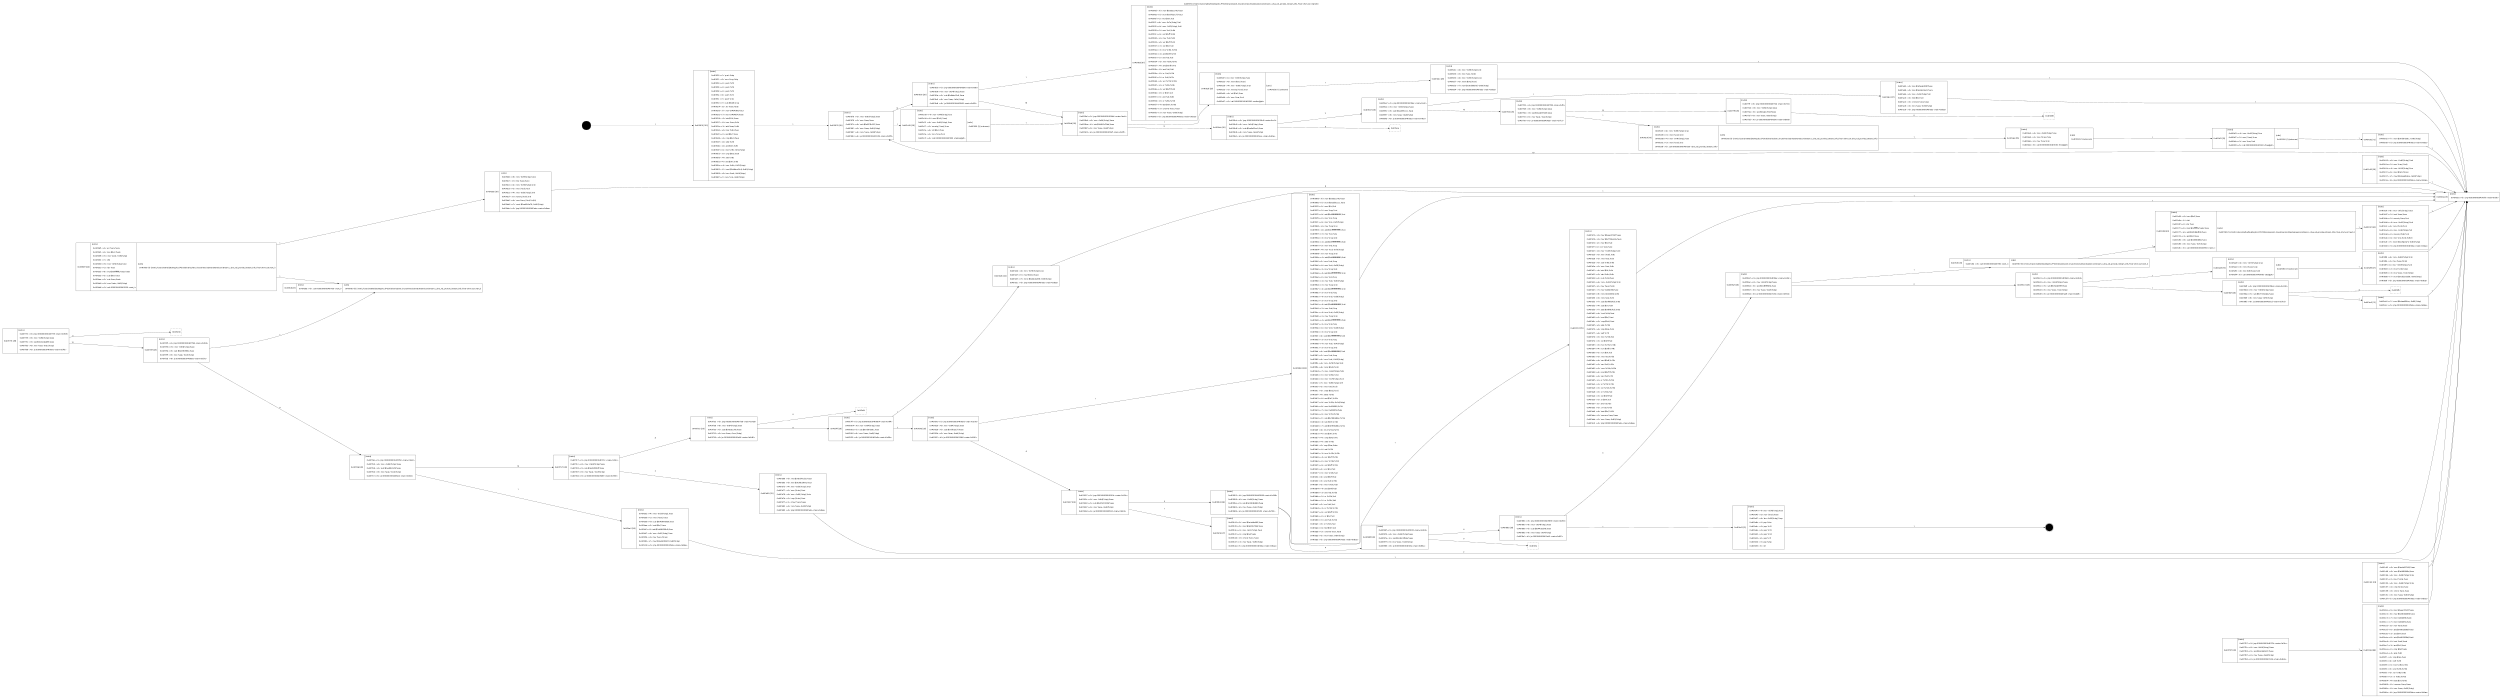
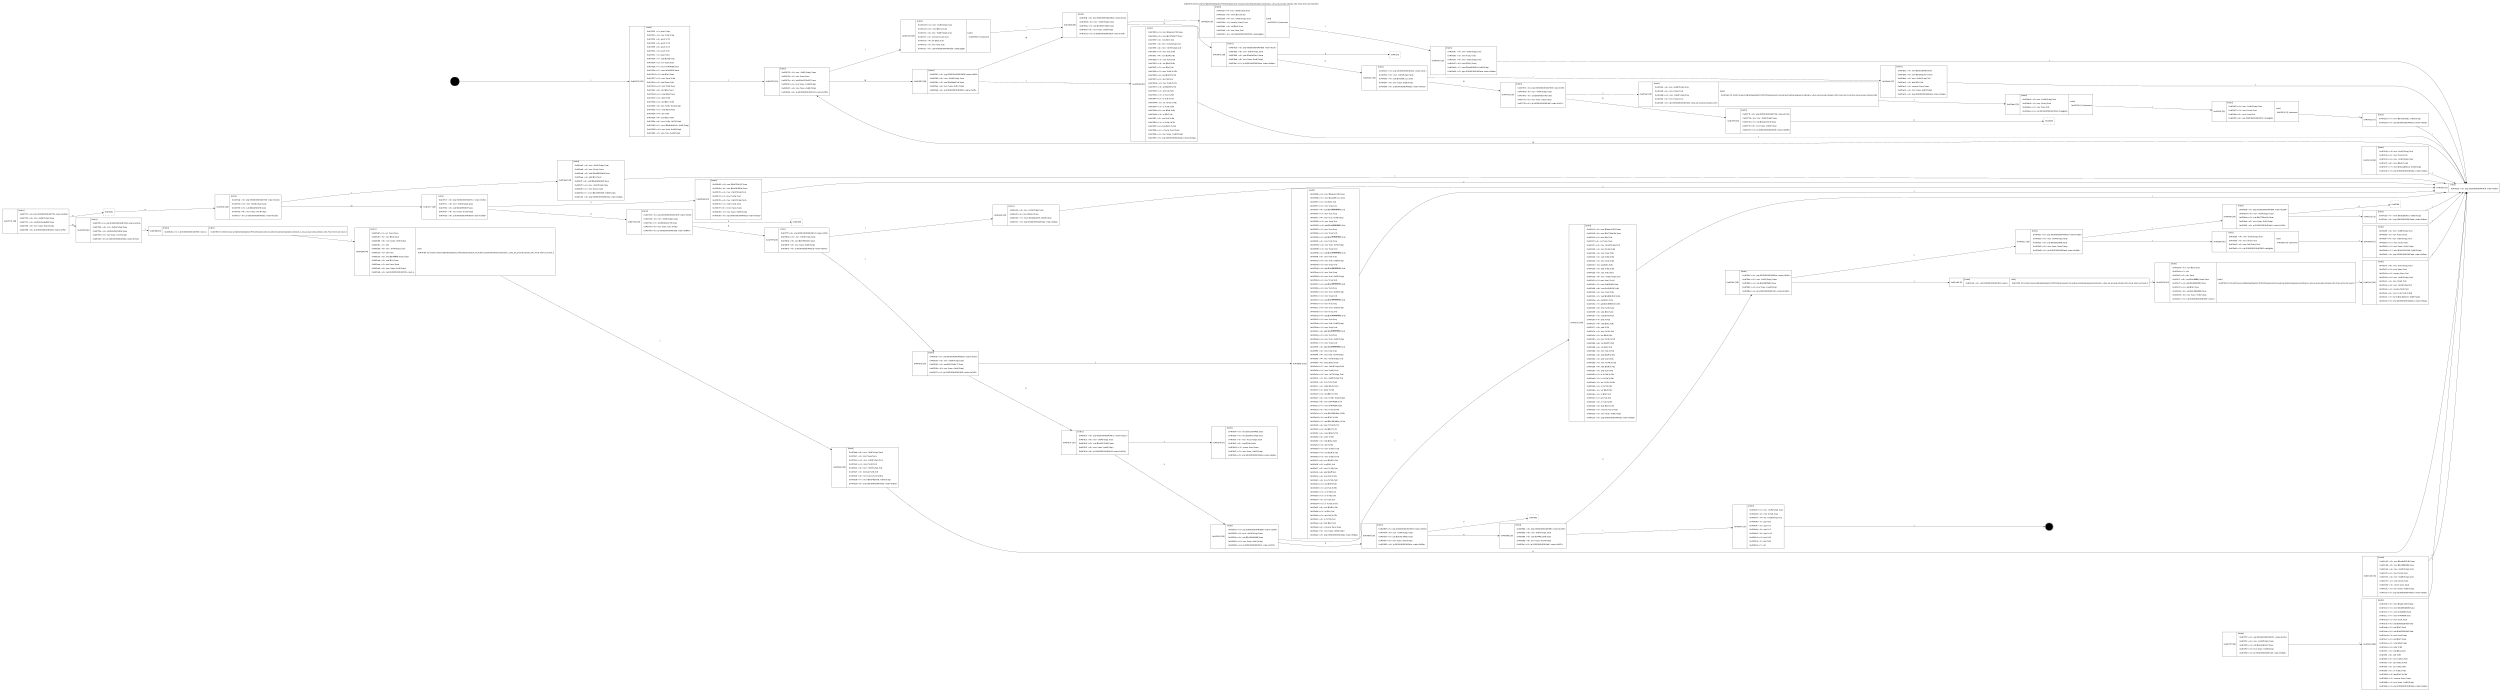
edge "0x401b8f [44]" -> "0x401b8a [5]": reversed
edge "0x40178f [28]" -> "0x4017ab [28]": now "0x401e0e" -> "0x4017ab [28]"
